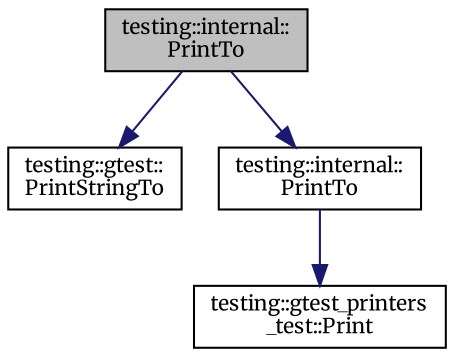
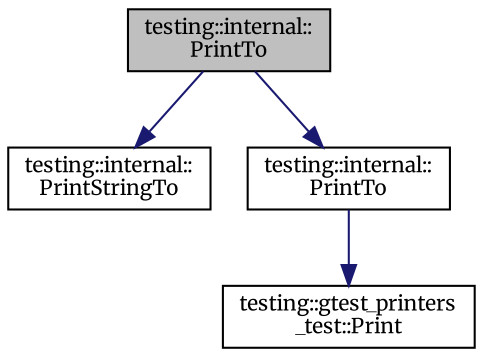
node "testing::gtest:: PrintStringTo": label "testing::gtest:: PrintStringTo" -> "testing::internal:: PrintStringTo"
